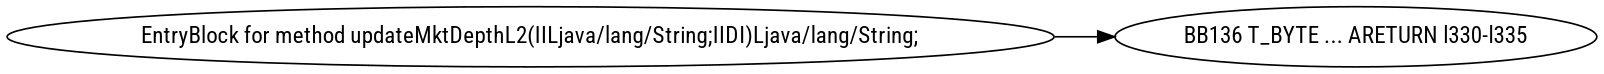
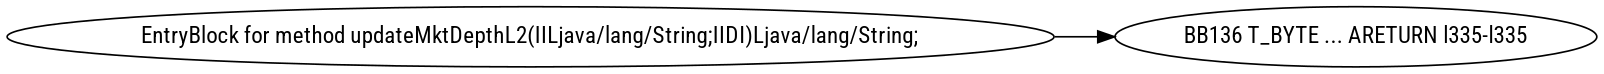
node "BB136 T_BYTE ... ARETURN l330-l335": label "BB136 T_BYTE ... ARETURN l330-l335" -> "BB136 T_BYTE ... ARETURN l335-l335"
